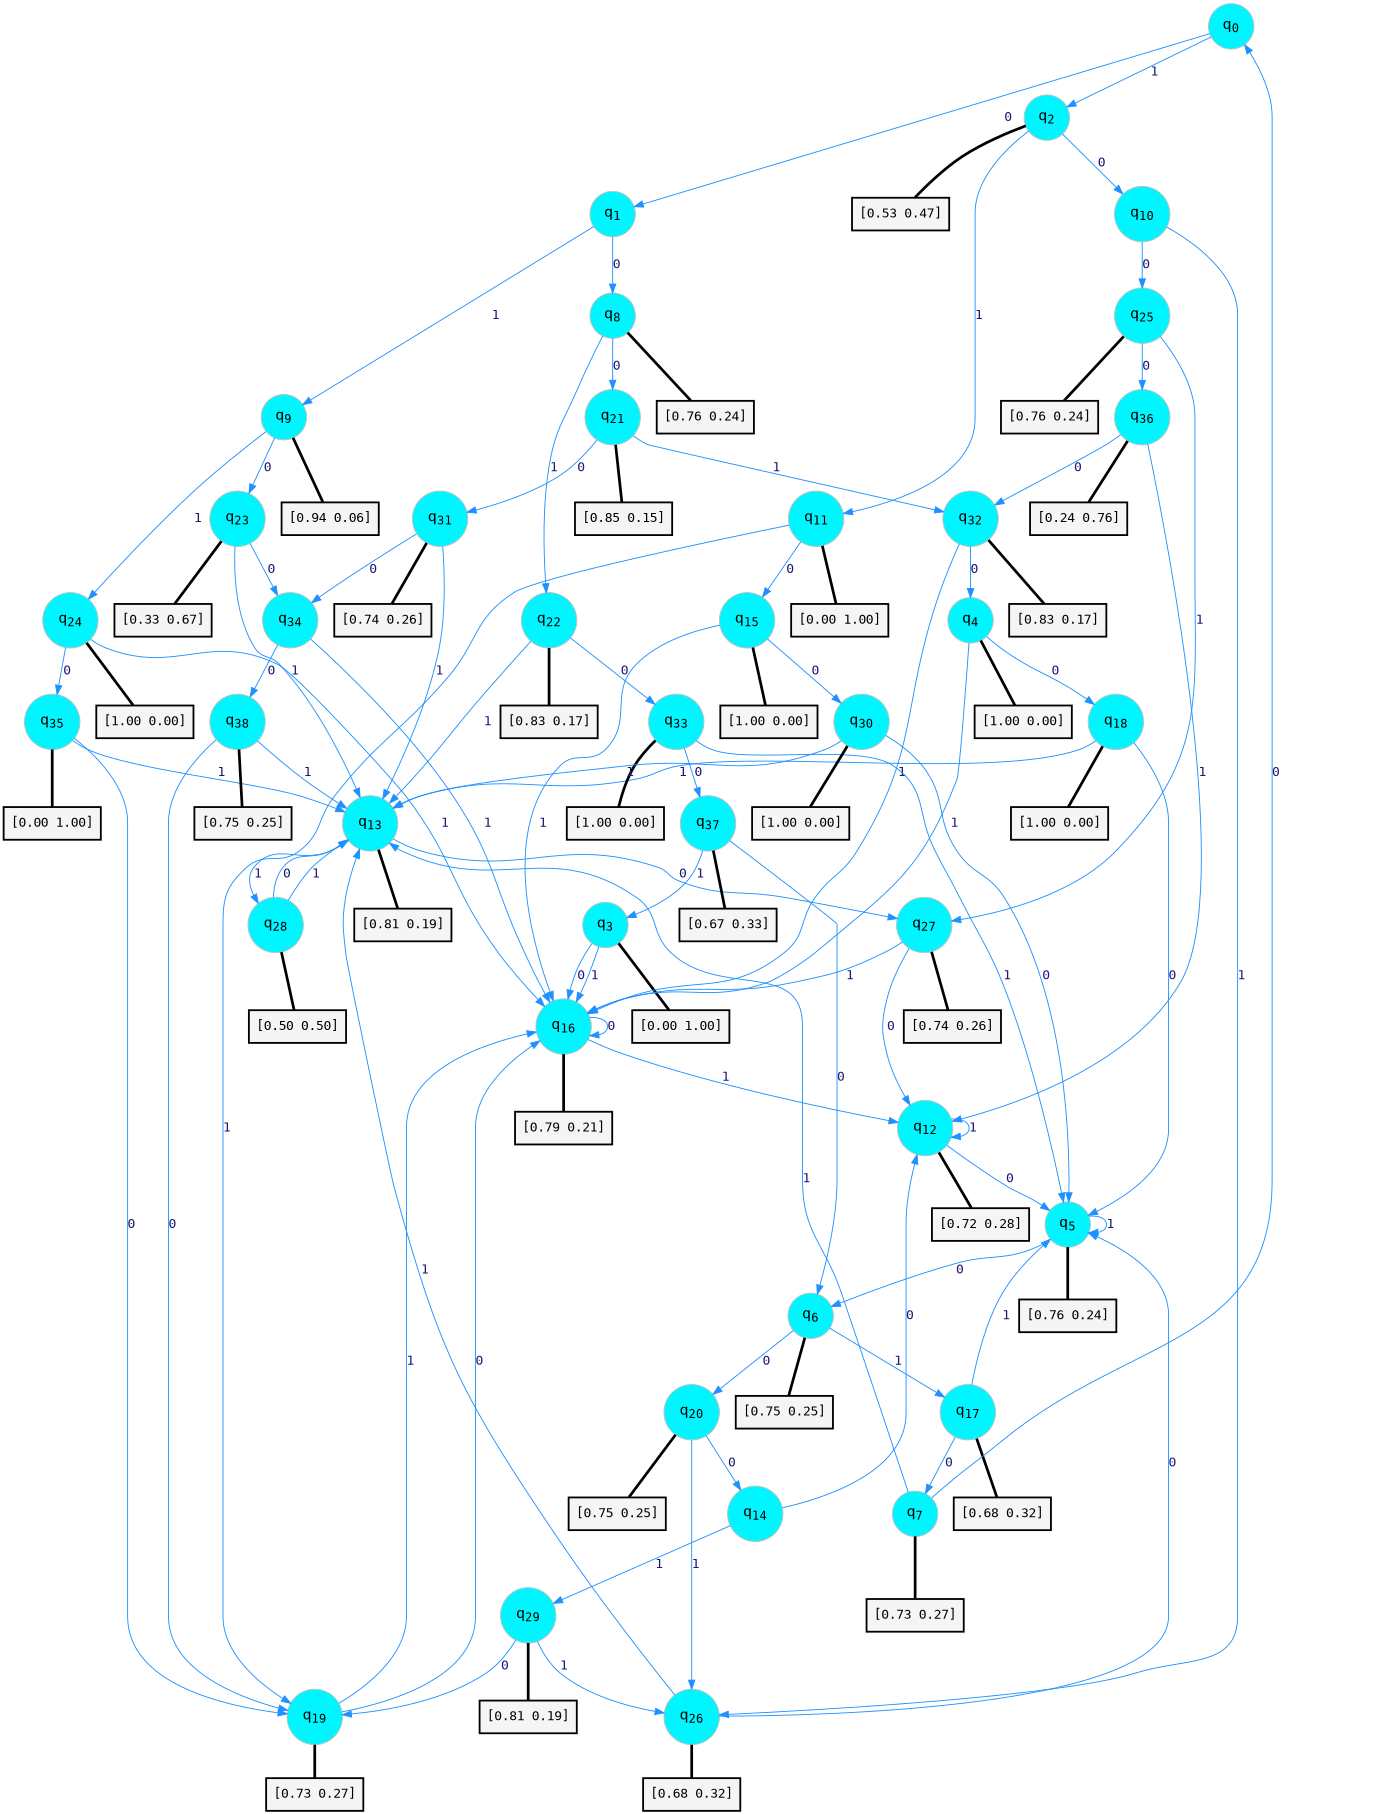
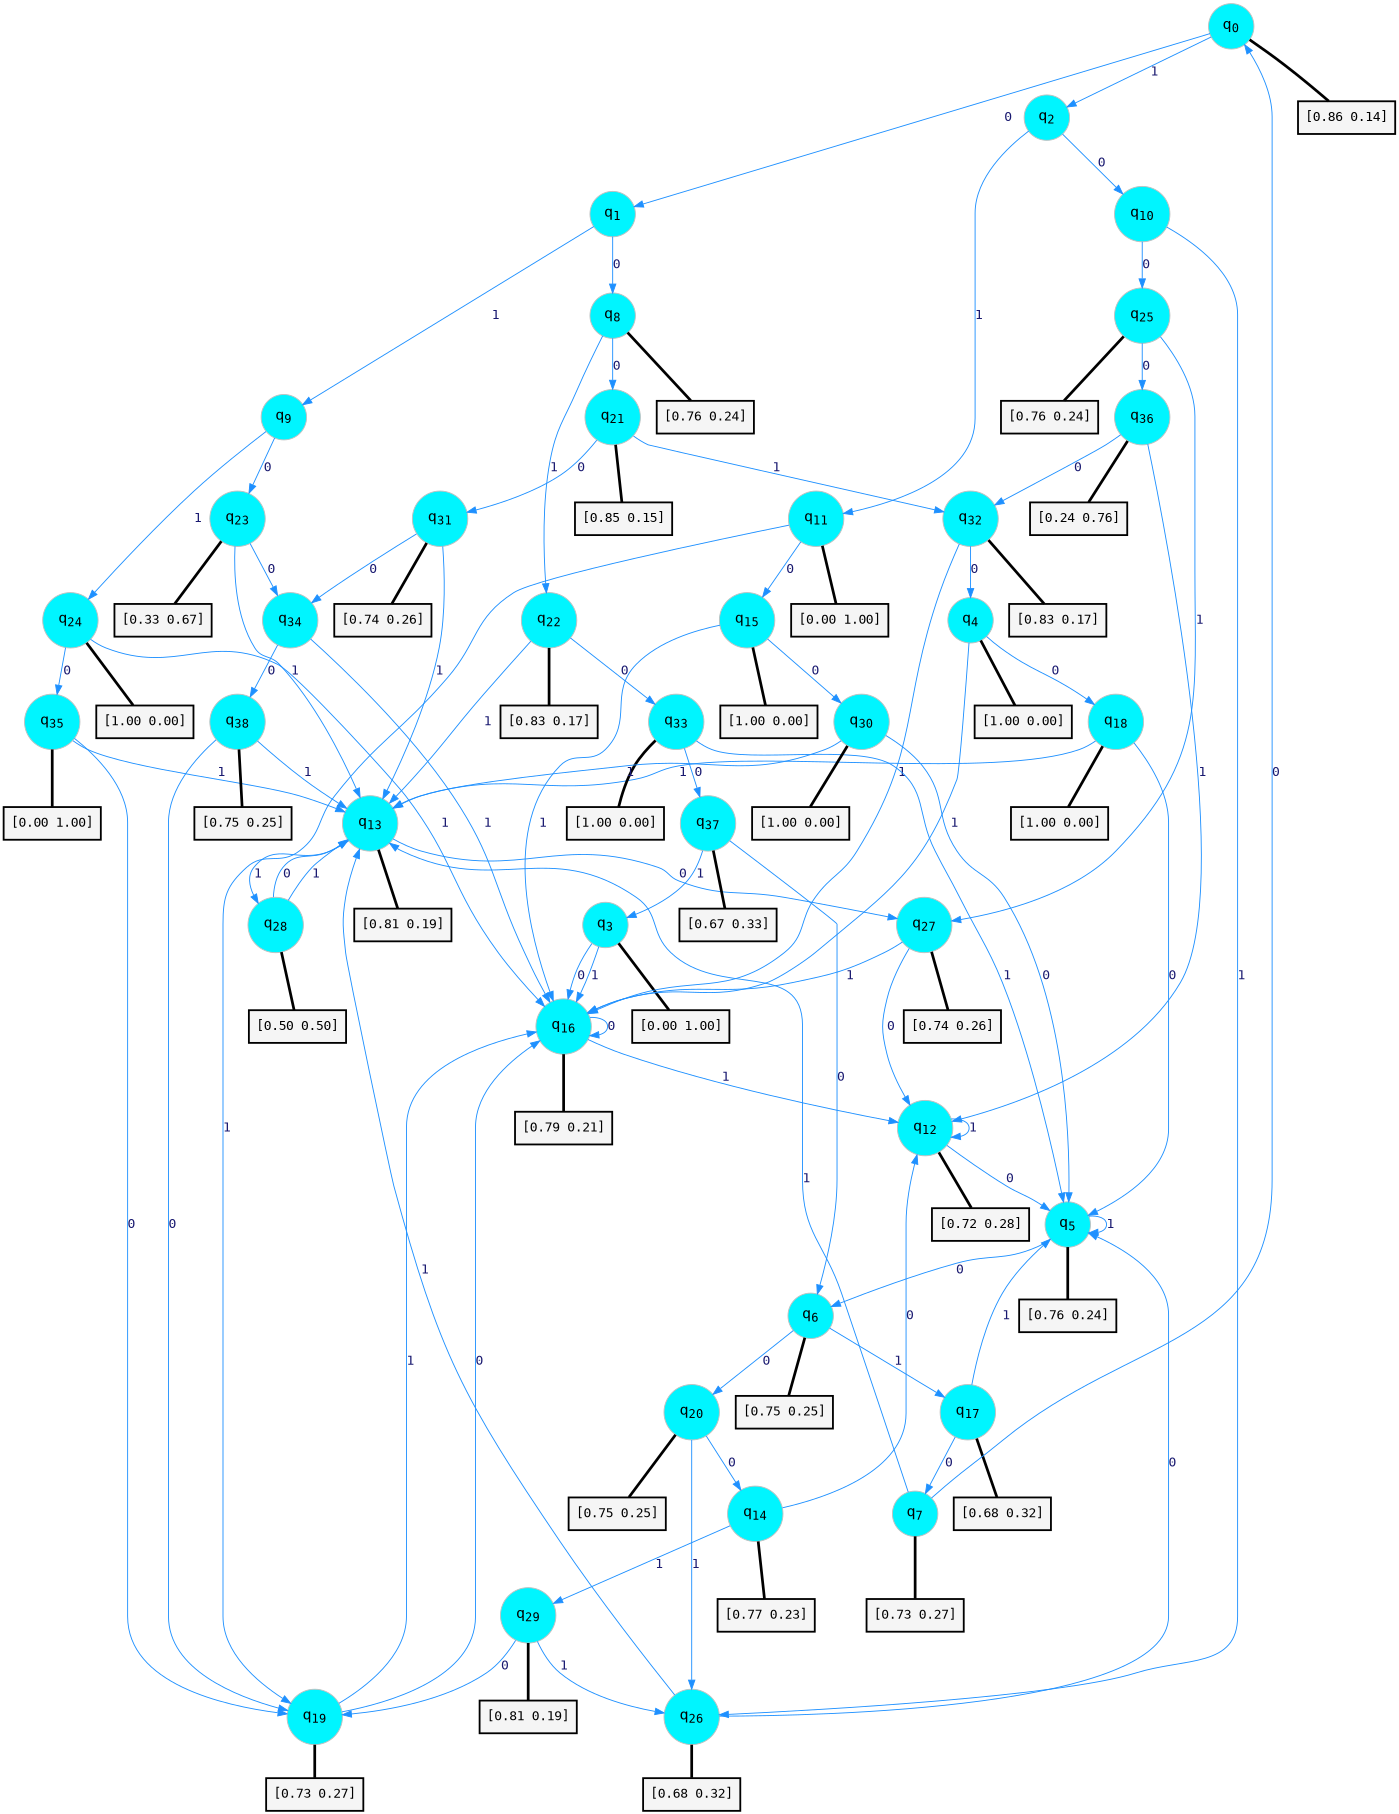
node "[0.86 0.14]": added
node "[0.53 0.47]": removed
node "[0.94 0.06]": removed
node "[0.77 0.23]": added
